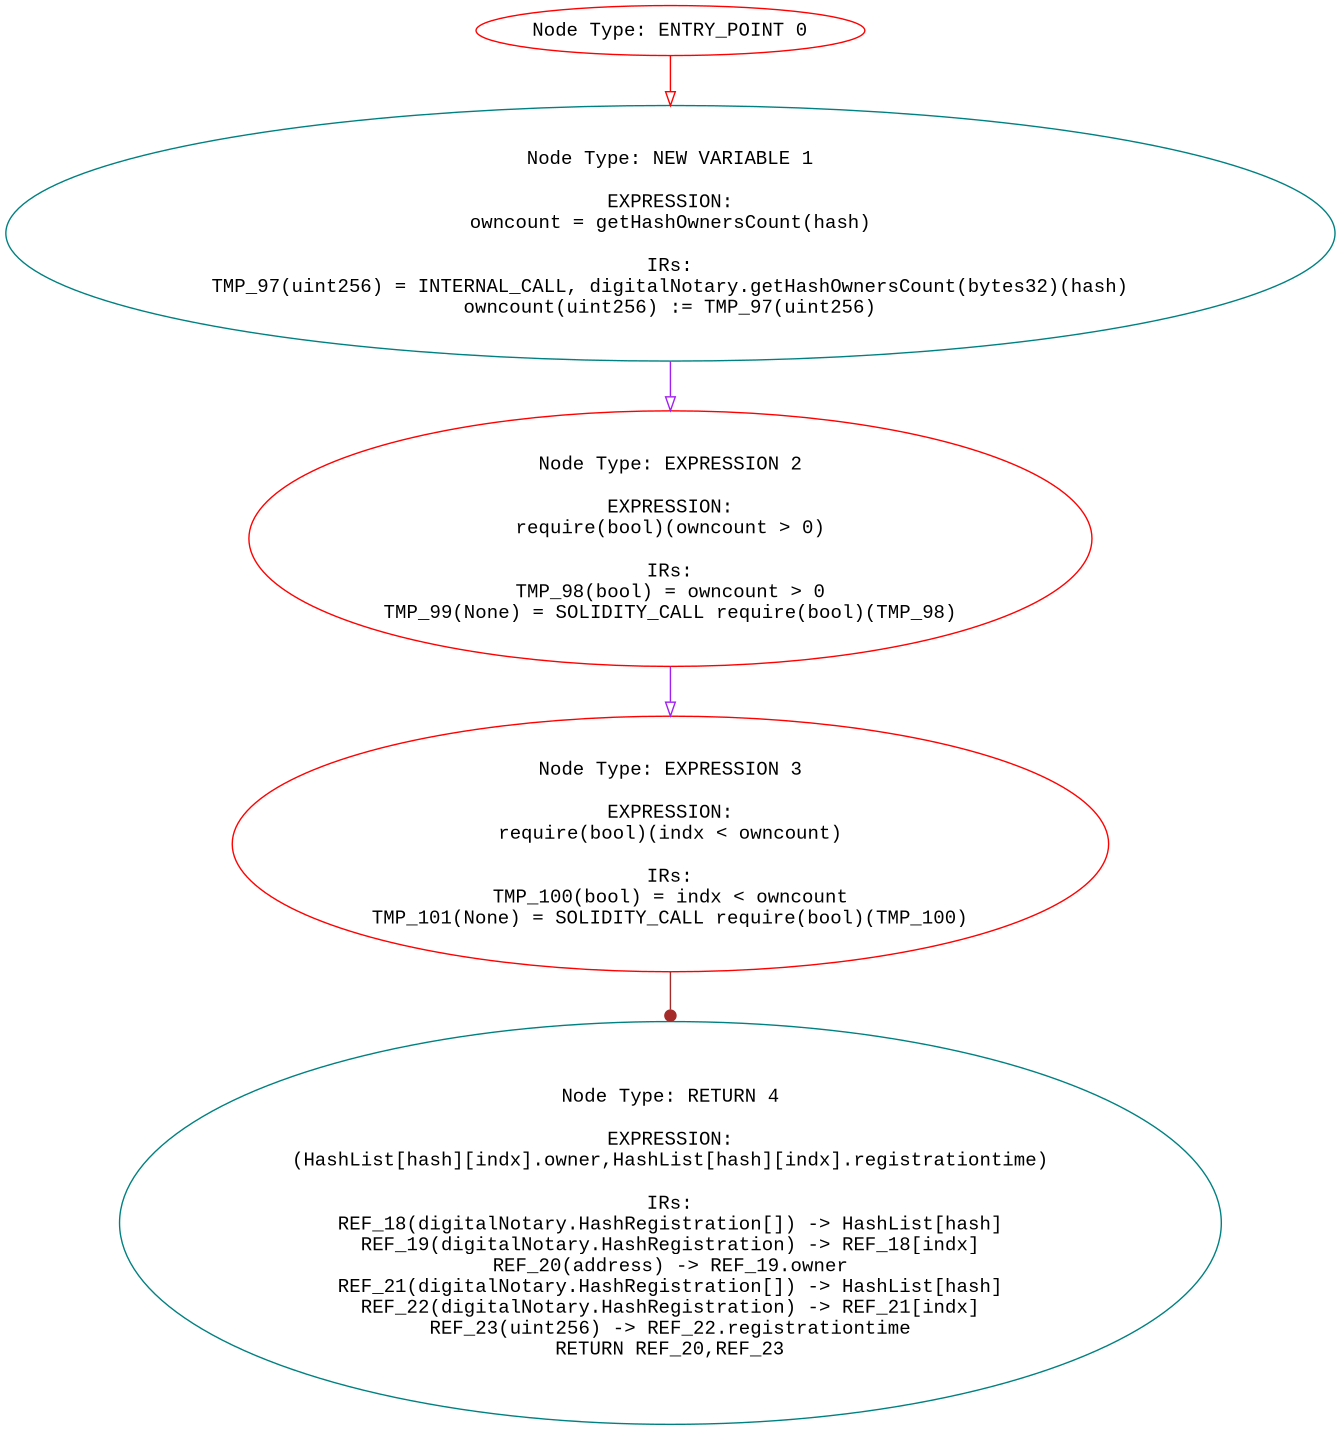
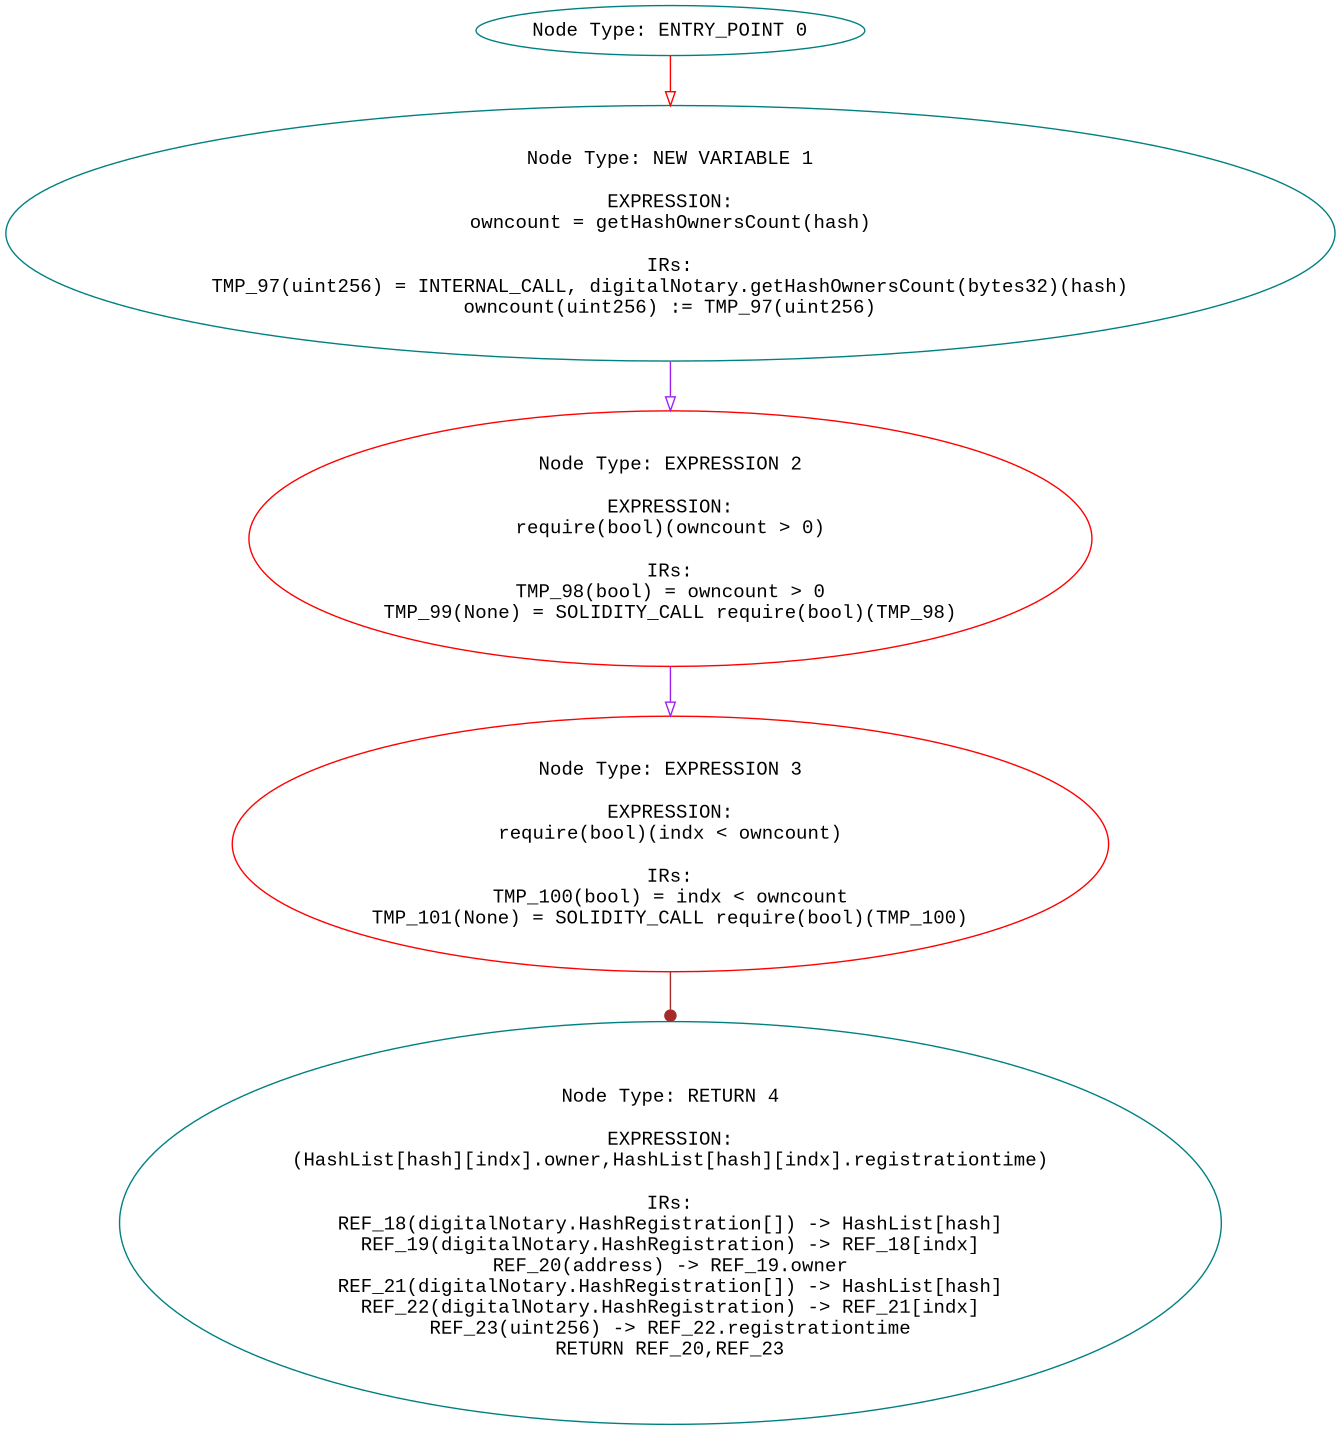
node "Node Type: ENTRY_POINT 0": color red -> teal
